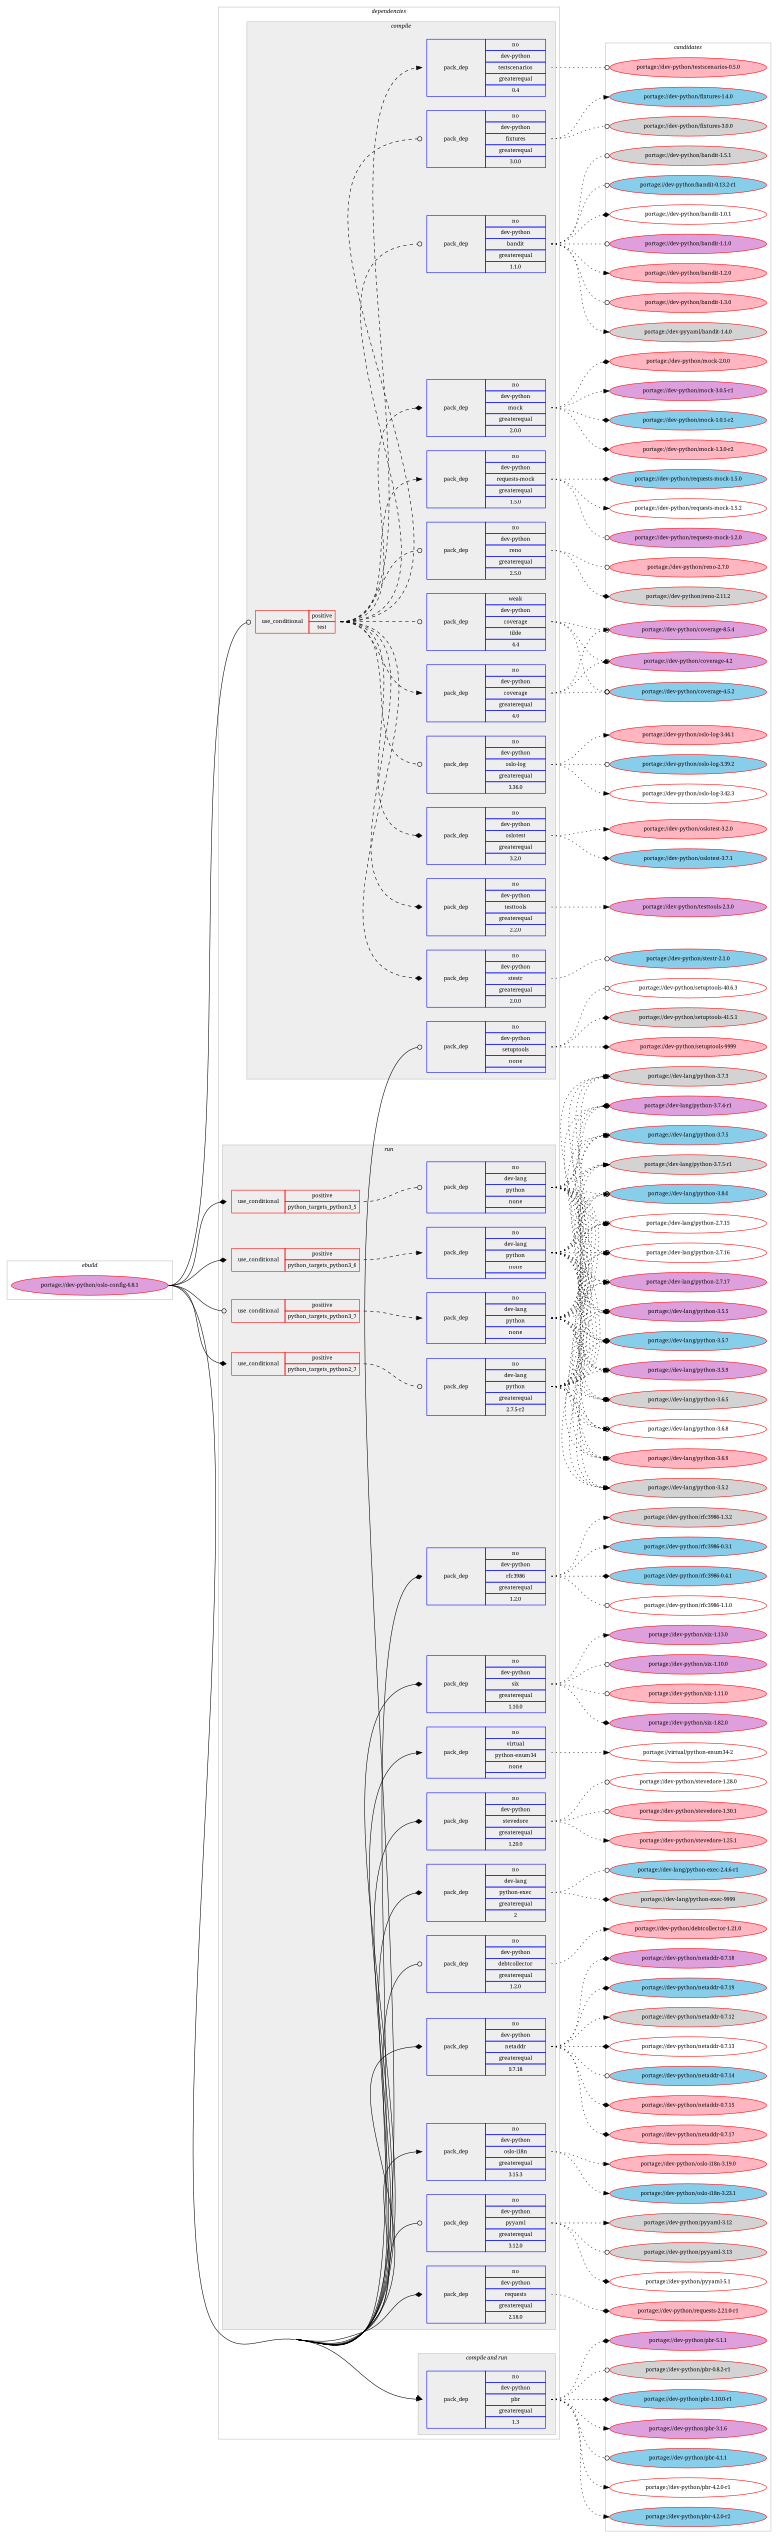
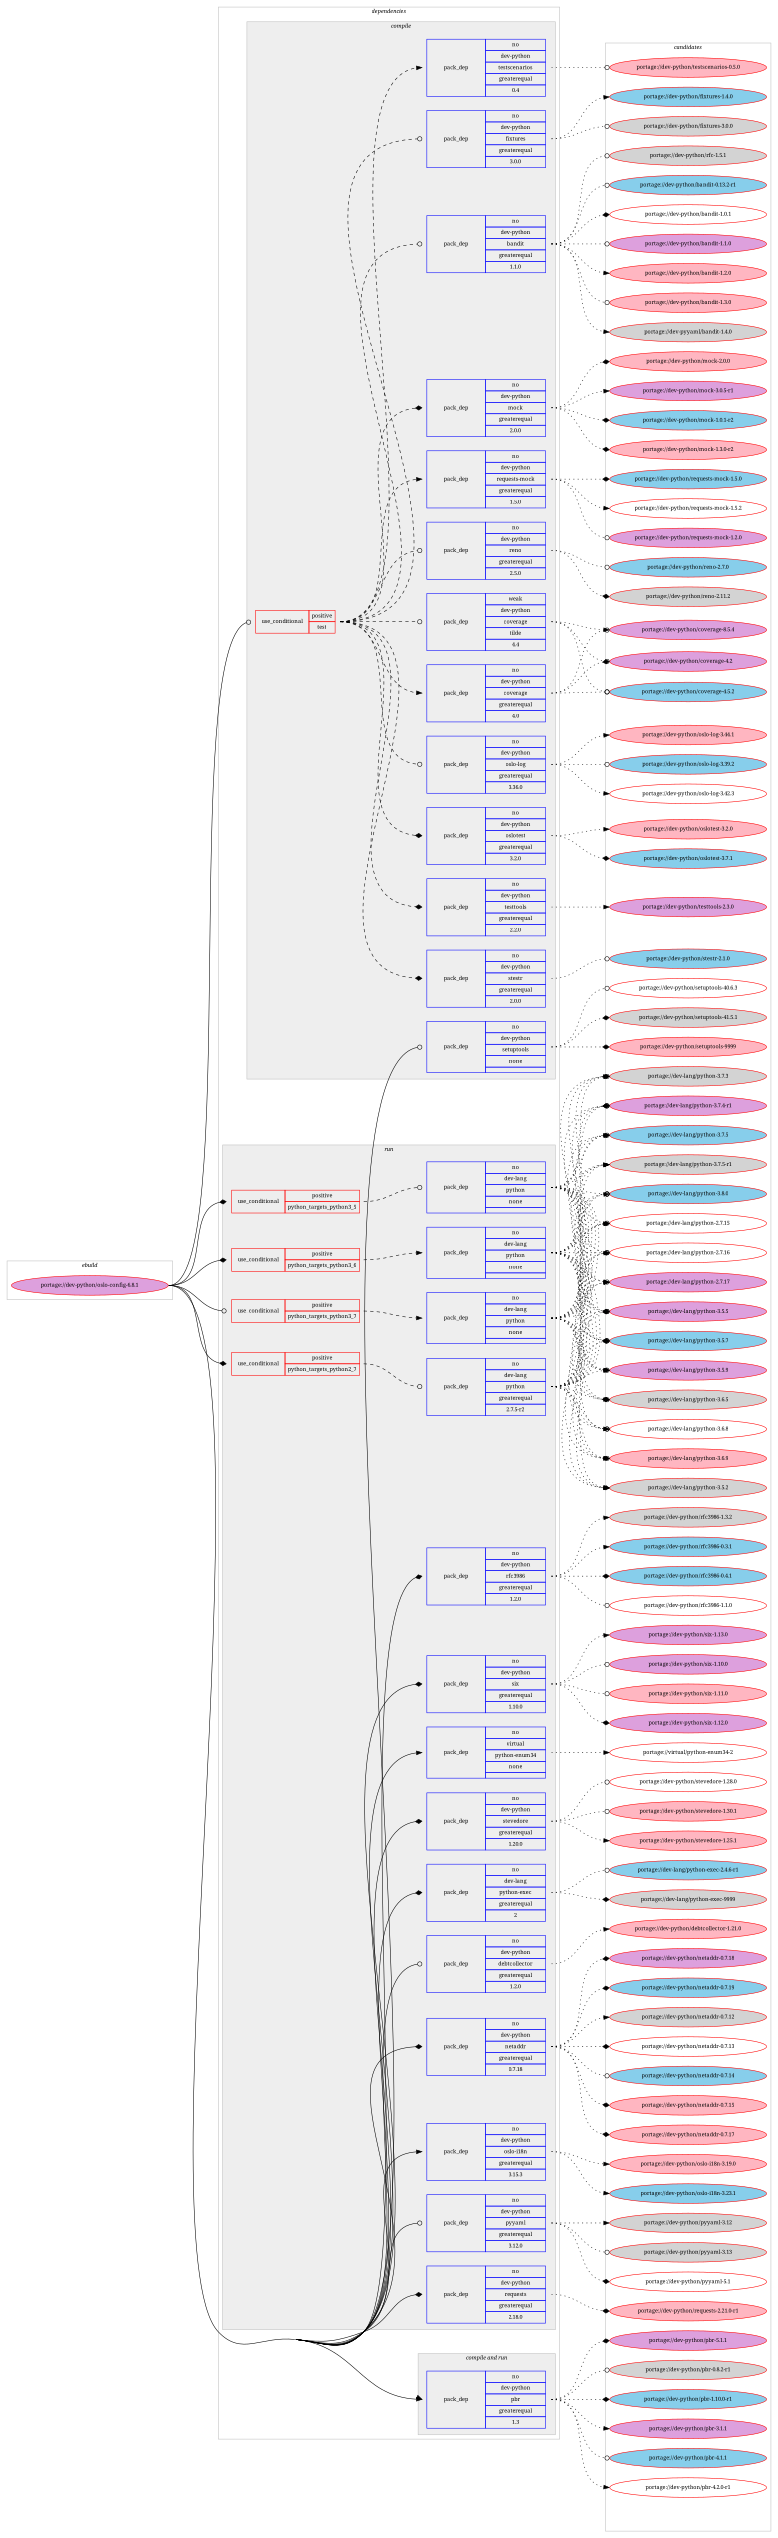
node "portage://dev-python/bandit-1.5.1": label "portage://dev-python/bandit-1.5.1" -> "portage://dev-python/rfc-1.5.1"
node "portage://dev-python/reno-2.7.0": fillcolor lightpink -> skyblue
node "portage://dev-python/six-1.82.0": label "portage://dev-python/six-1.82.0" -> "portage://dev-python/six-1.12.0"
node "portage://dev-python/pbr-3.1.6": label "portage://dev-python/pbr-3.1.6" -> "portage://dev-python/pbr-3.1.1"
node "portage://dev-python/pbr-4.2.0-r2": removed
